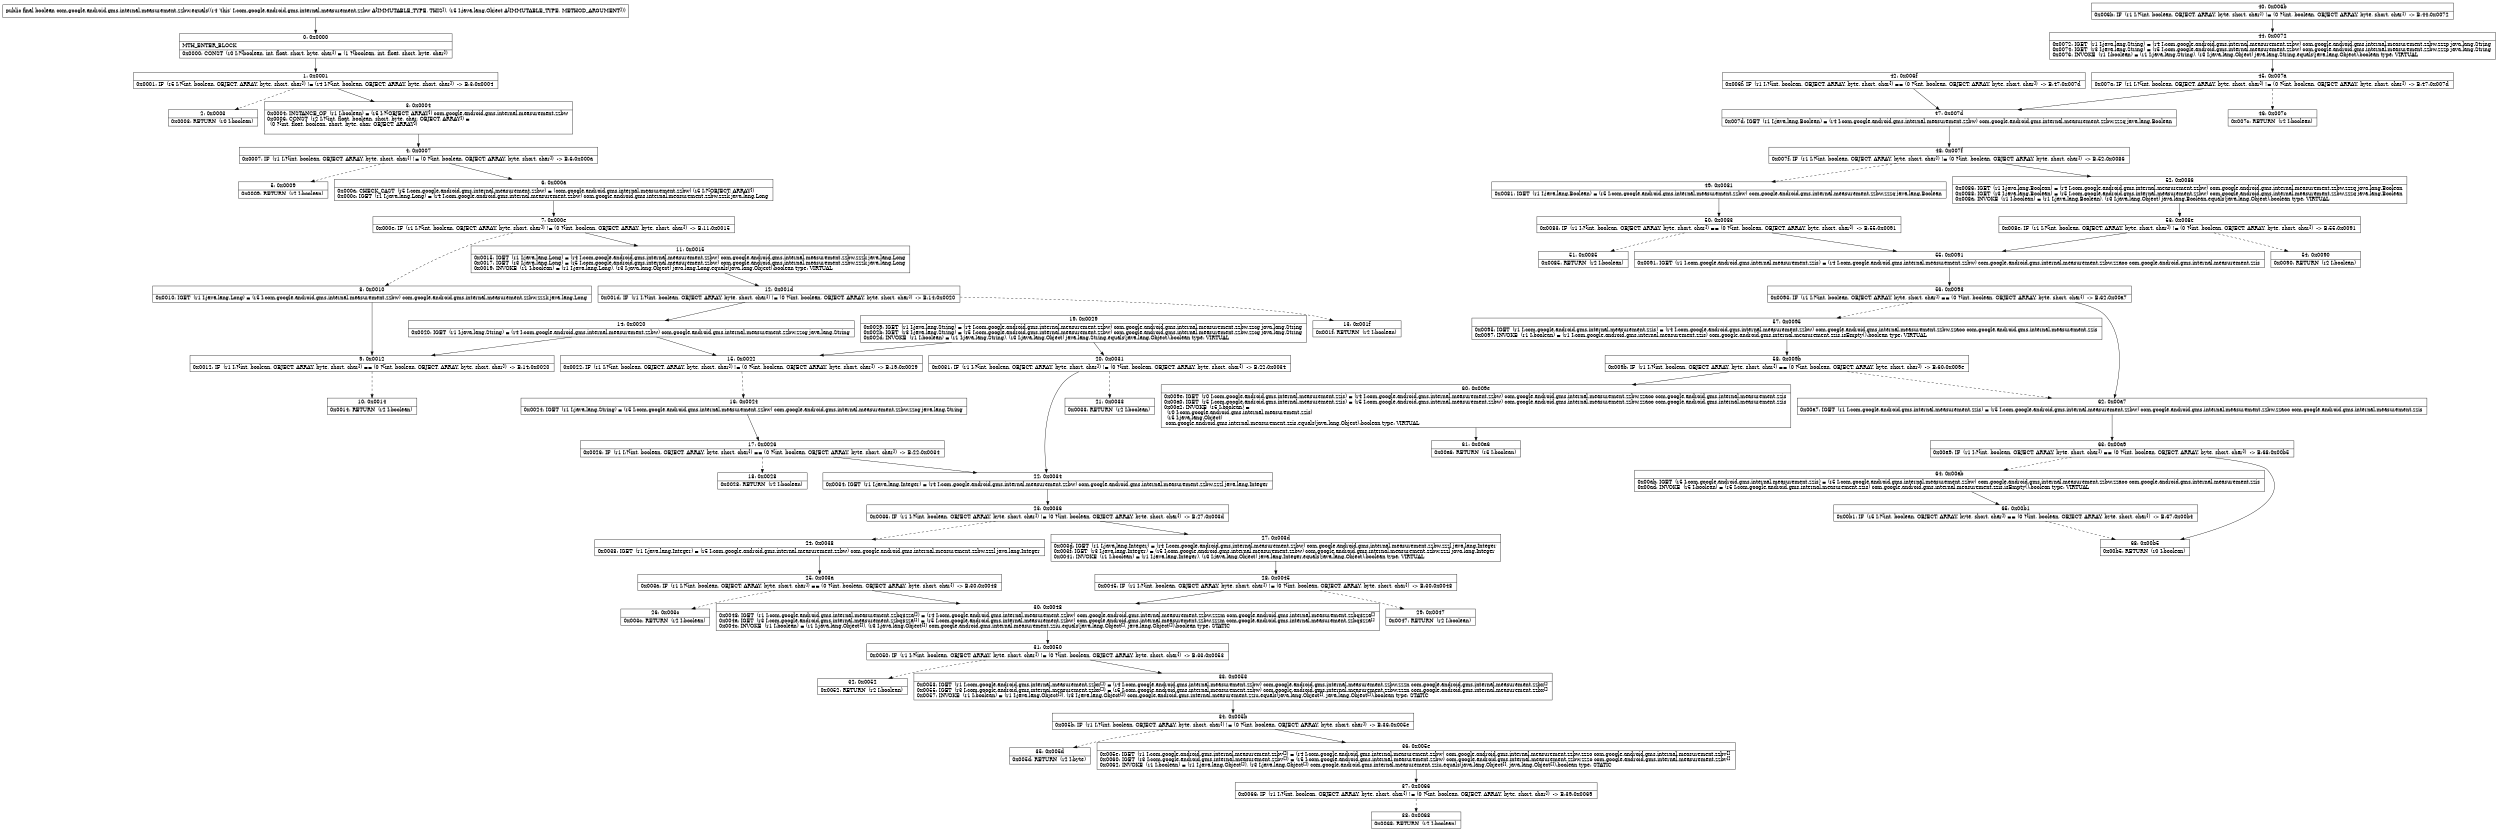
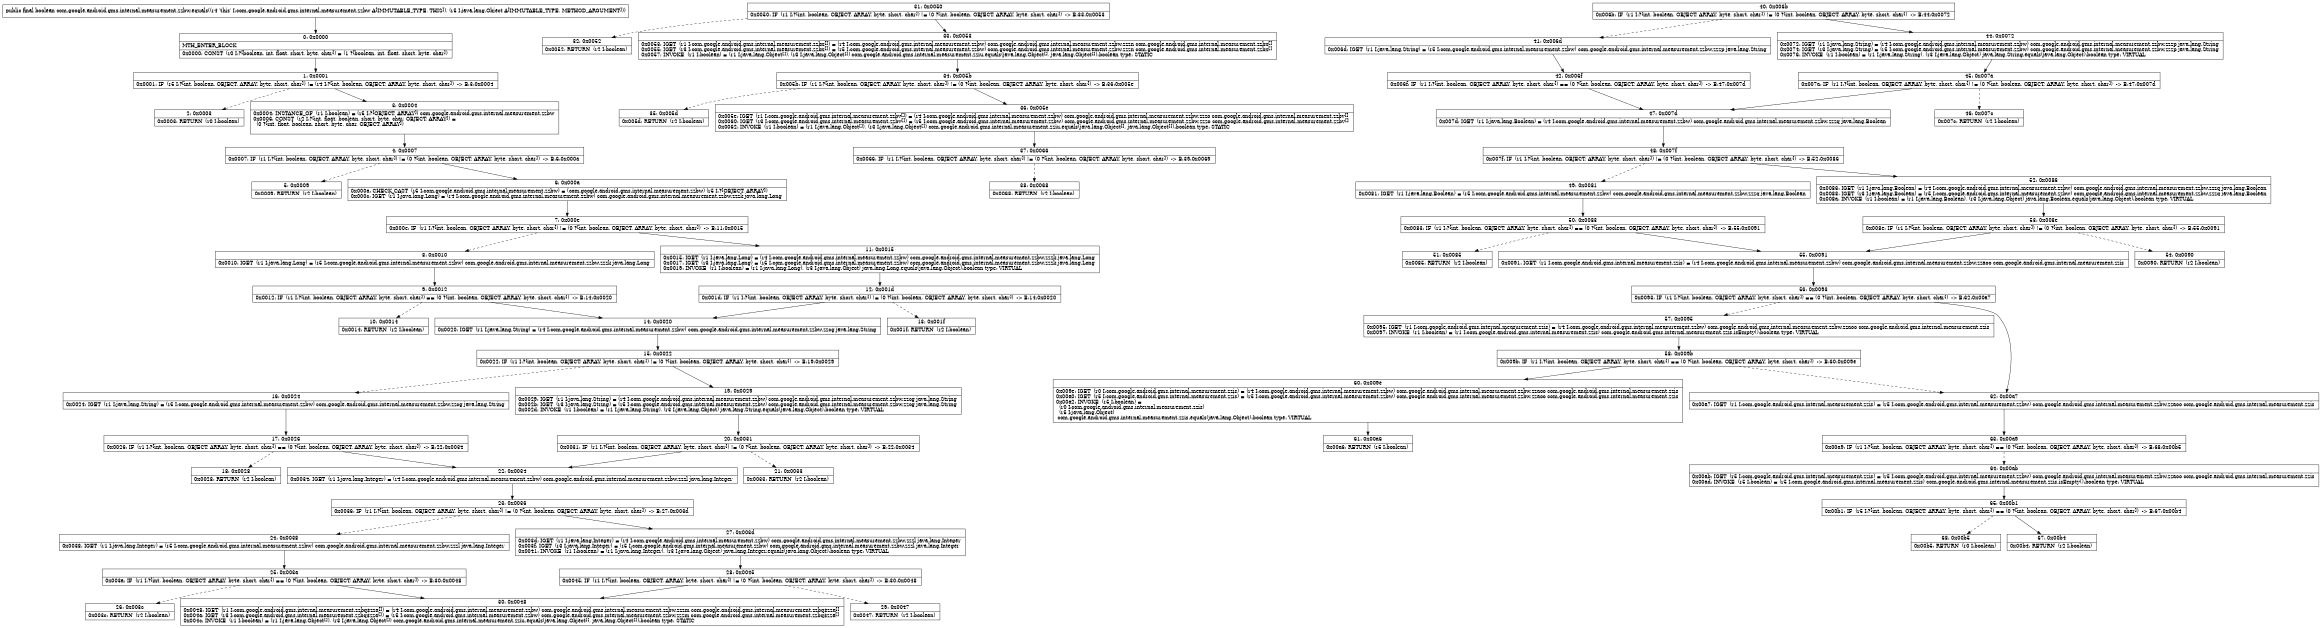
node "41: 0x006d": added
edge "14: 0x0020" -> "9: 0x0012": reversed
edge "19: 0x0029" -> "15: 0x0022": reversed
edge "63: 0x00a9" -> "68: 0x00b5": removed
node "67: 0x00b4": added
edge "30: 0x0048" -> "31: 0x0050": removed
node "35: 0x005d": text "0x005d: RETURN  (r2 I:byte)" -> "0x005d: RETURN  (r2 I:boolean)"
